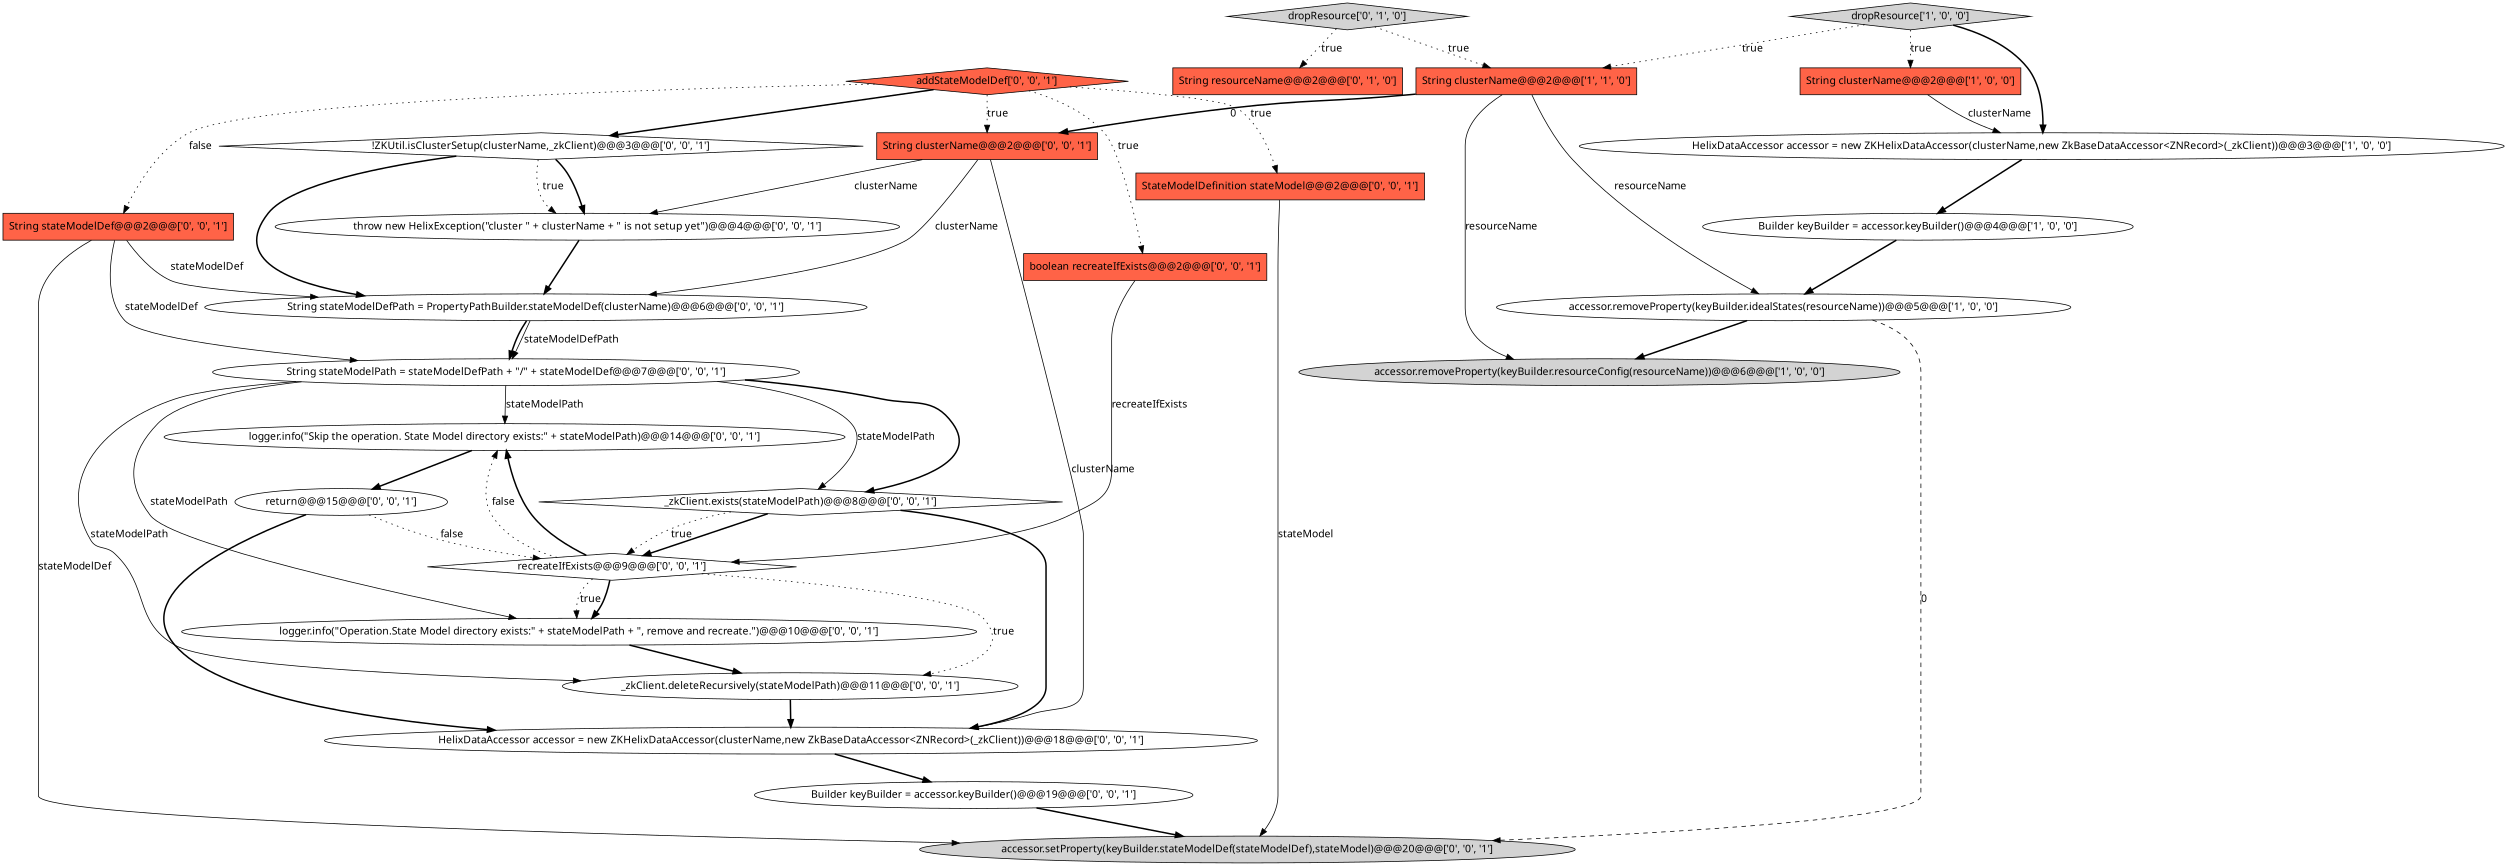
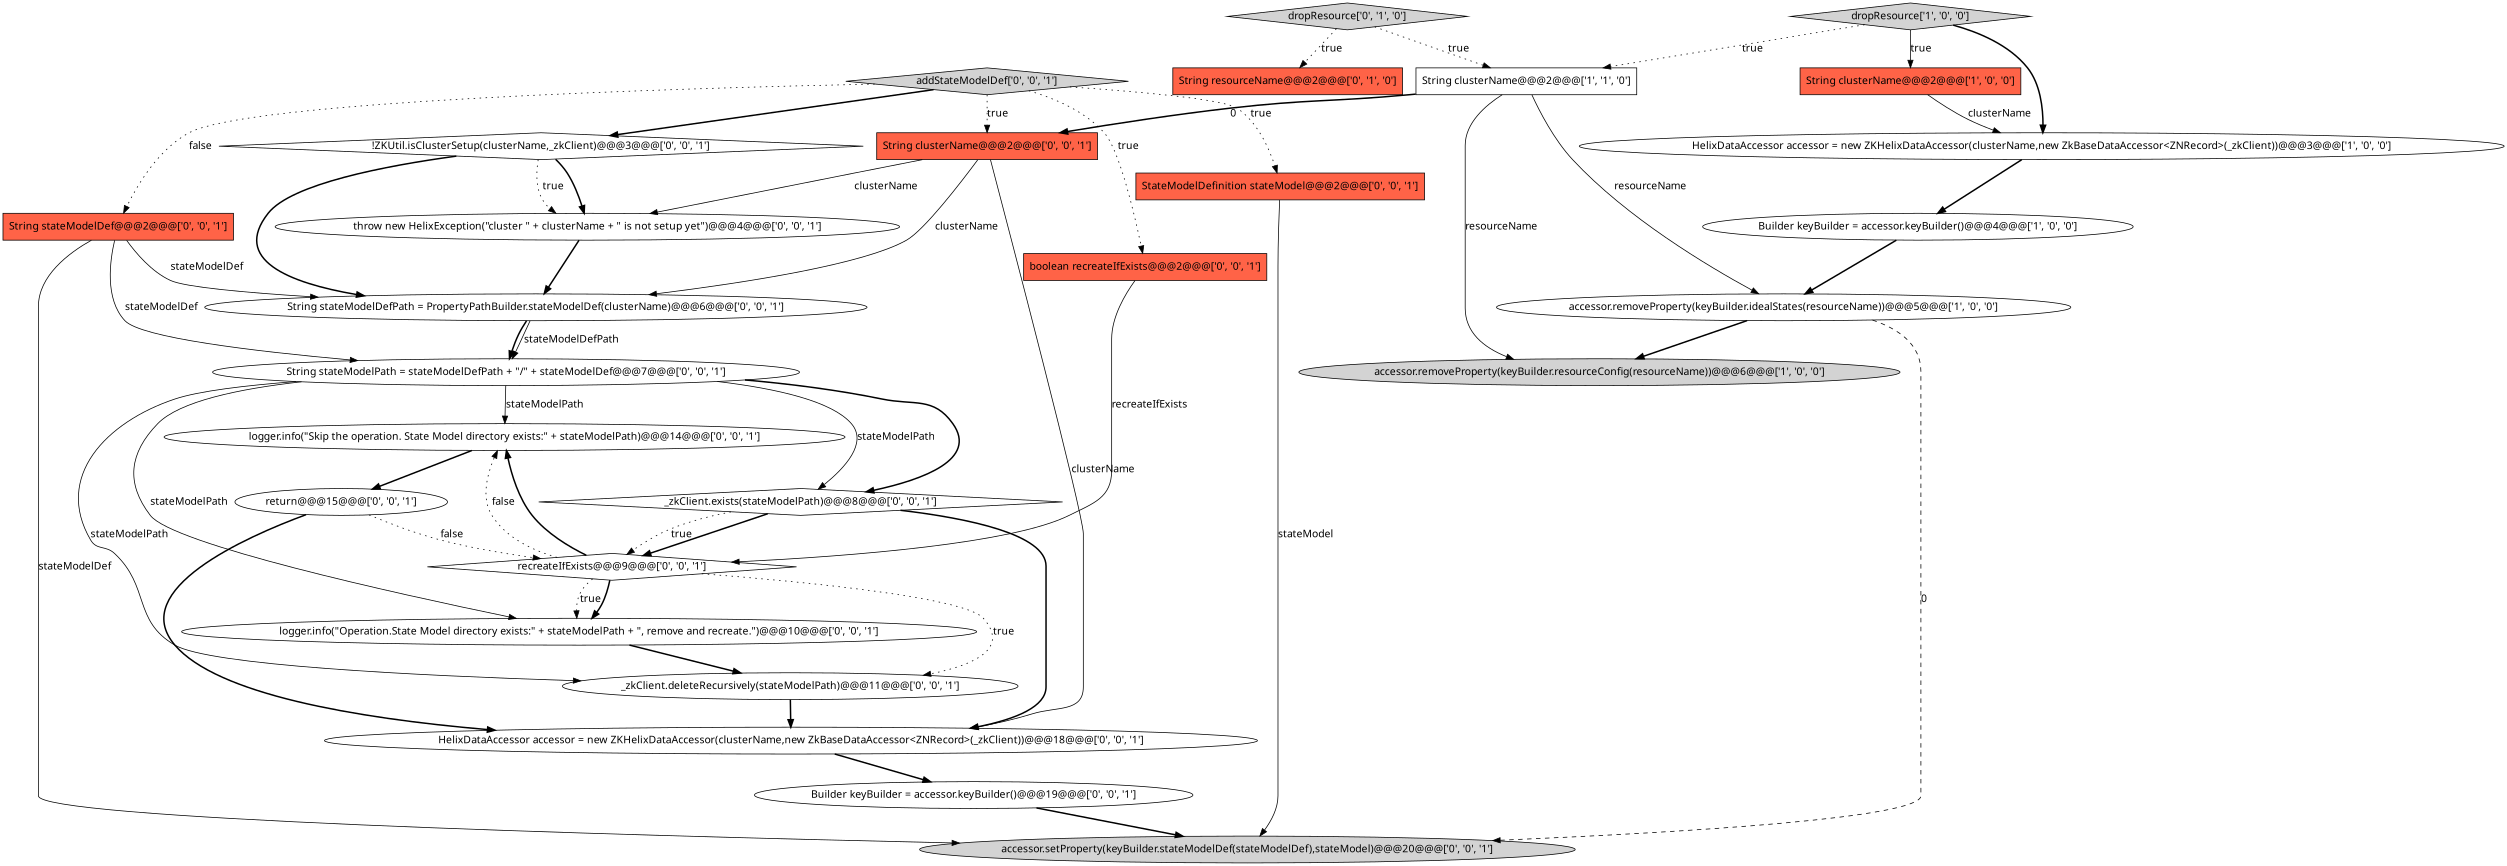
edge "dropResource['1', '0', '0']" -> "String clusterName@@@2@@@['1', '0', '0']": style dotted -> solid
node "addStateModelDef['0', '0', '1']": fillcolor tomato -> lightgray
node "String clusterName@@@2@@@['1', '1', '0']": fillcolor tomato -> white
